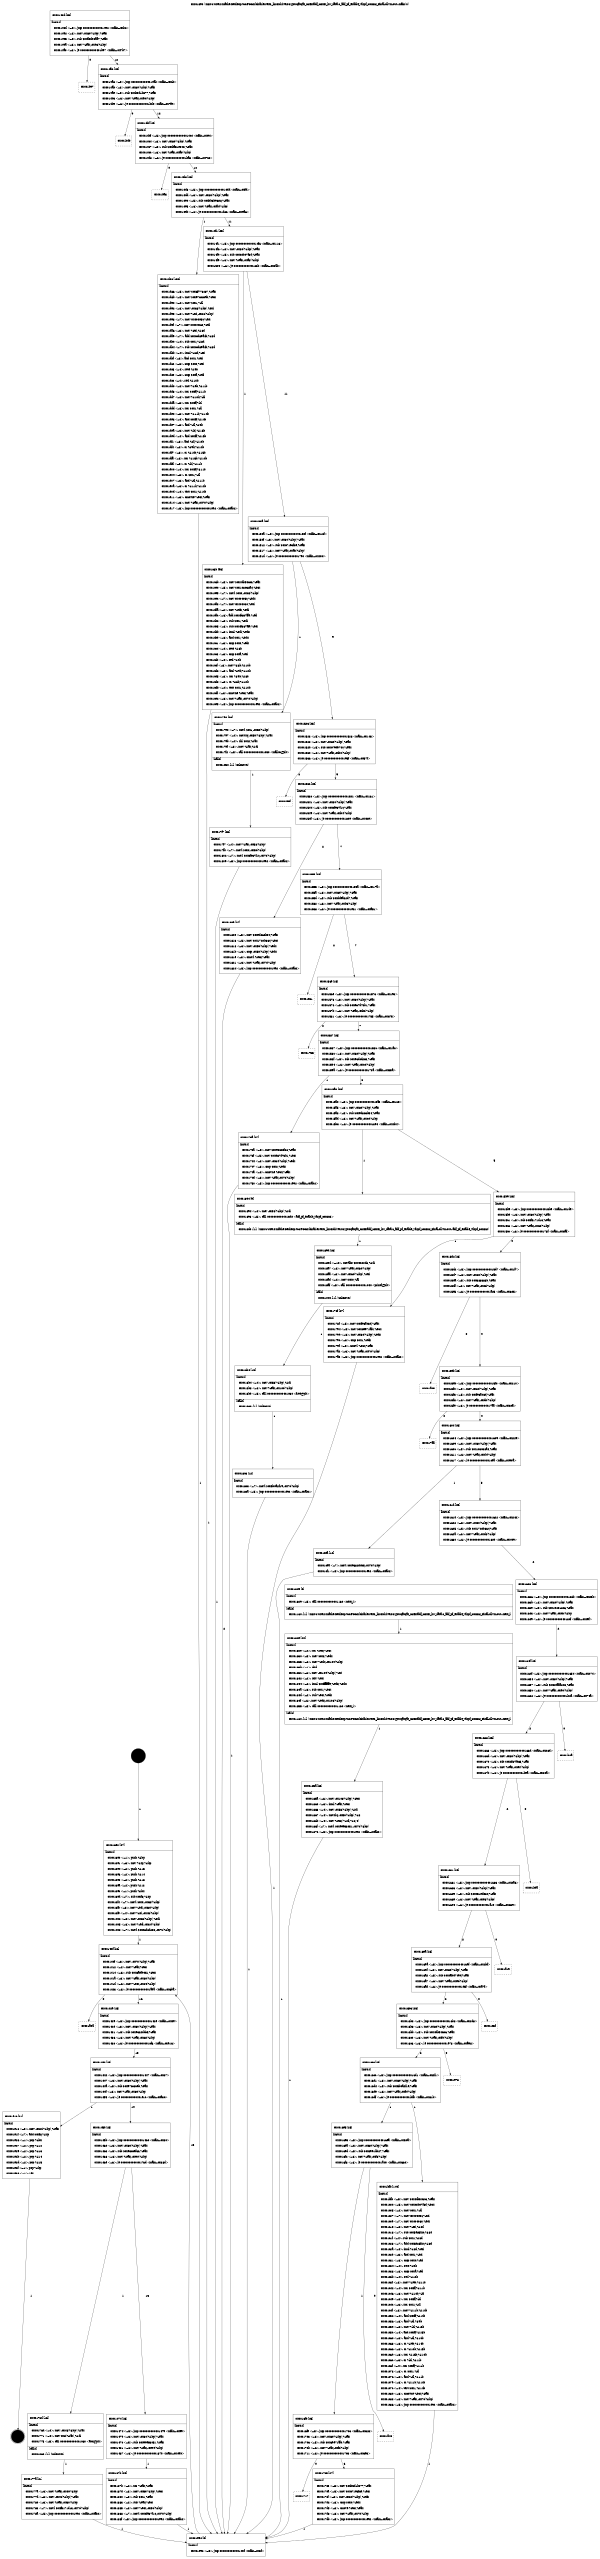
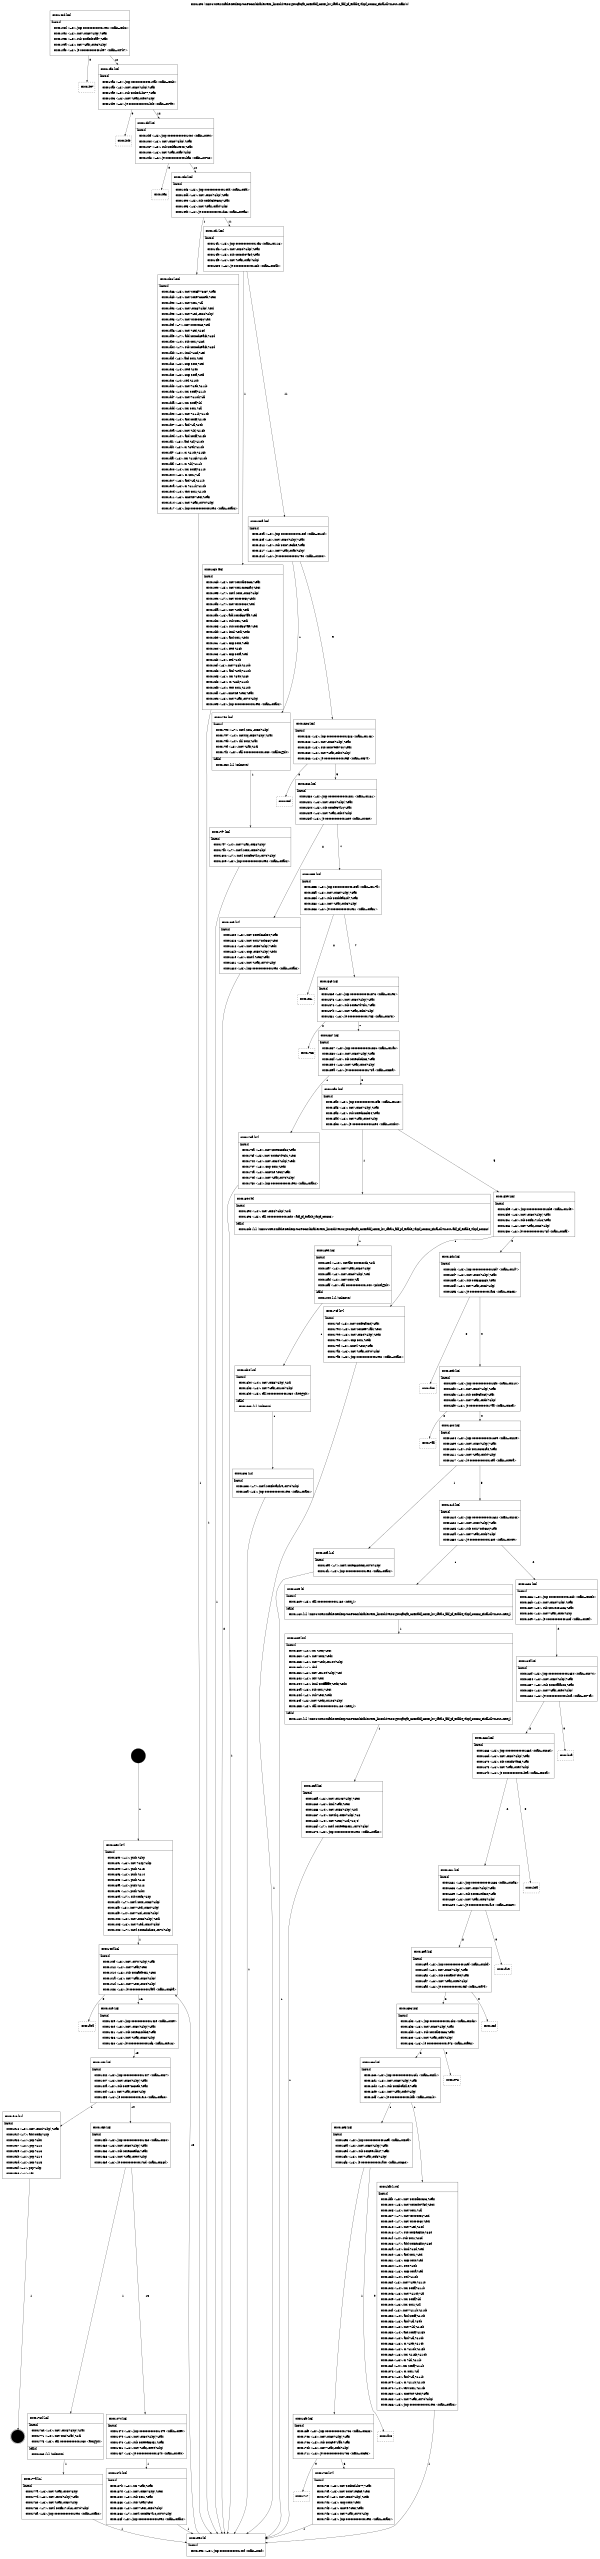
edge "0x40161d [25]" -> "0x401829 [5]": added, label "1"
